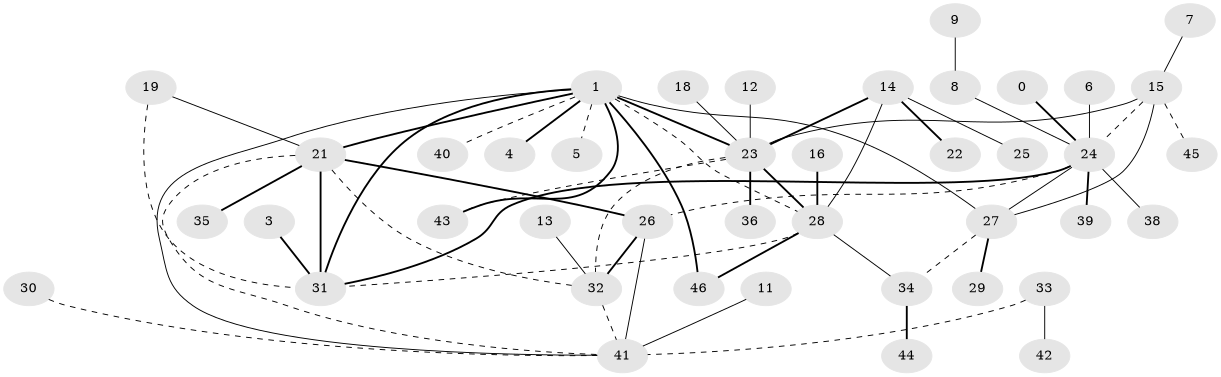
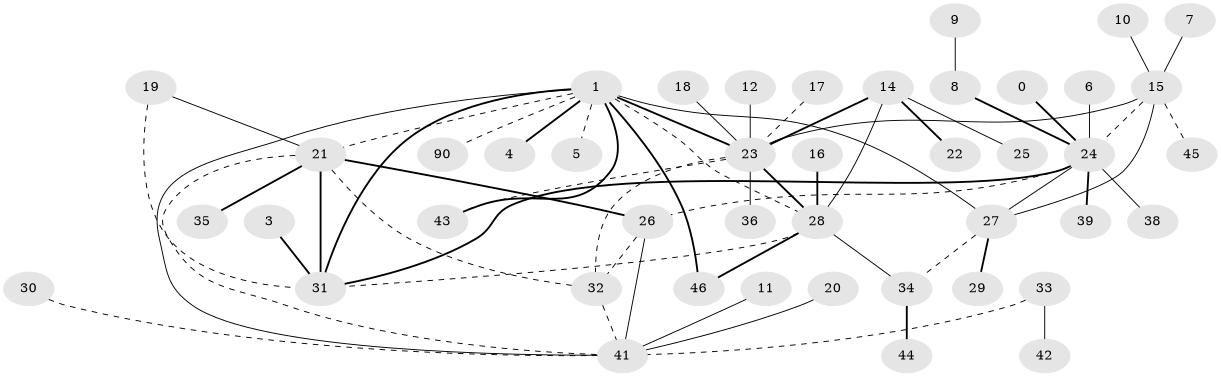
node "10": added
node "17": added
edge "8" -- "24": style solid -> bold
edge "1" -- "21": style bold -> dashed
node "40": label "40" -> "90"
edge "23" -- "36": style bold -> solid
node "13": removed
edge "26" -- "32": style bold -> dashed
node "20": added
